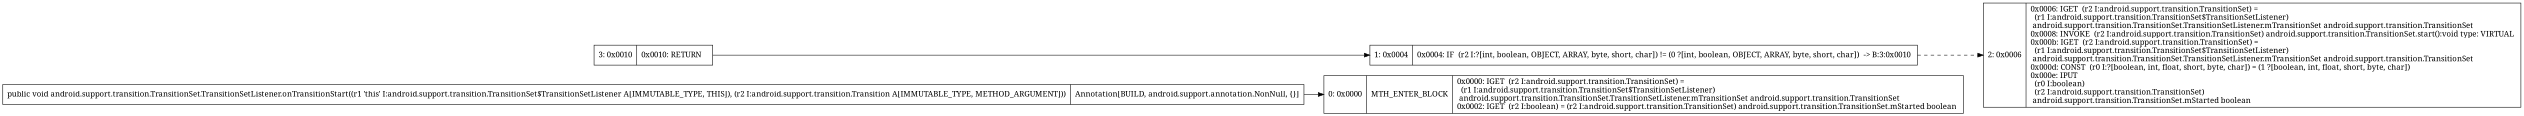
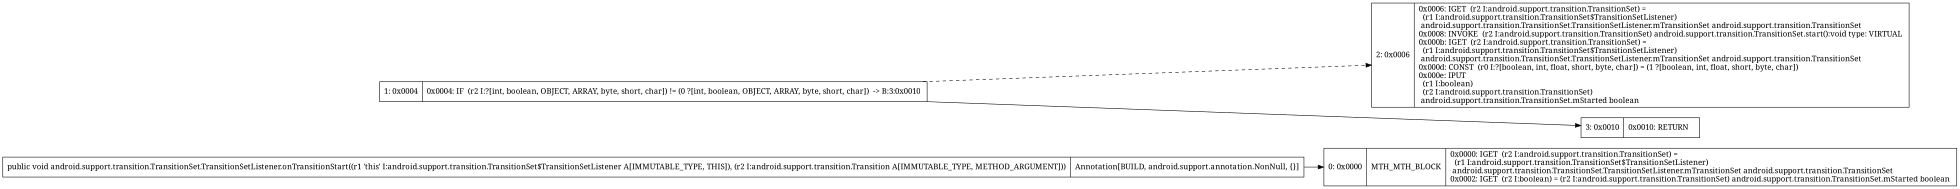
edge "3: 0x0010" -> "1: 0x0004": reversed
node "2: 0x0006": text "(r0 I:boolean)" -> "(r1 I:boolean)"
node "0: 0x0000": text "MTH_ENTER_BLOCK" -> "MTH_MTH_BLOCK"
